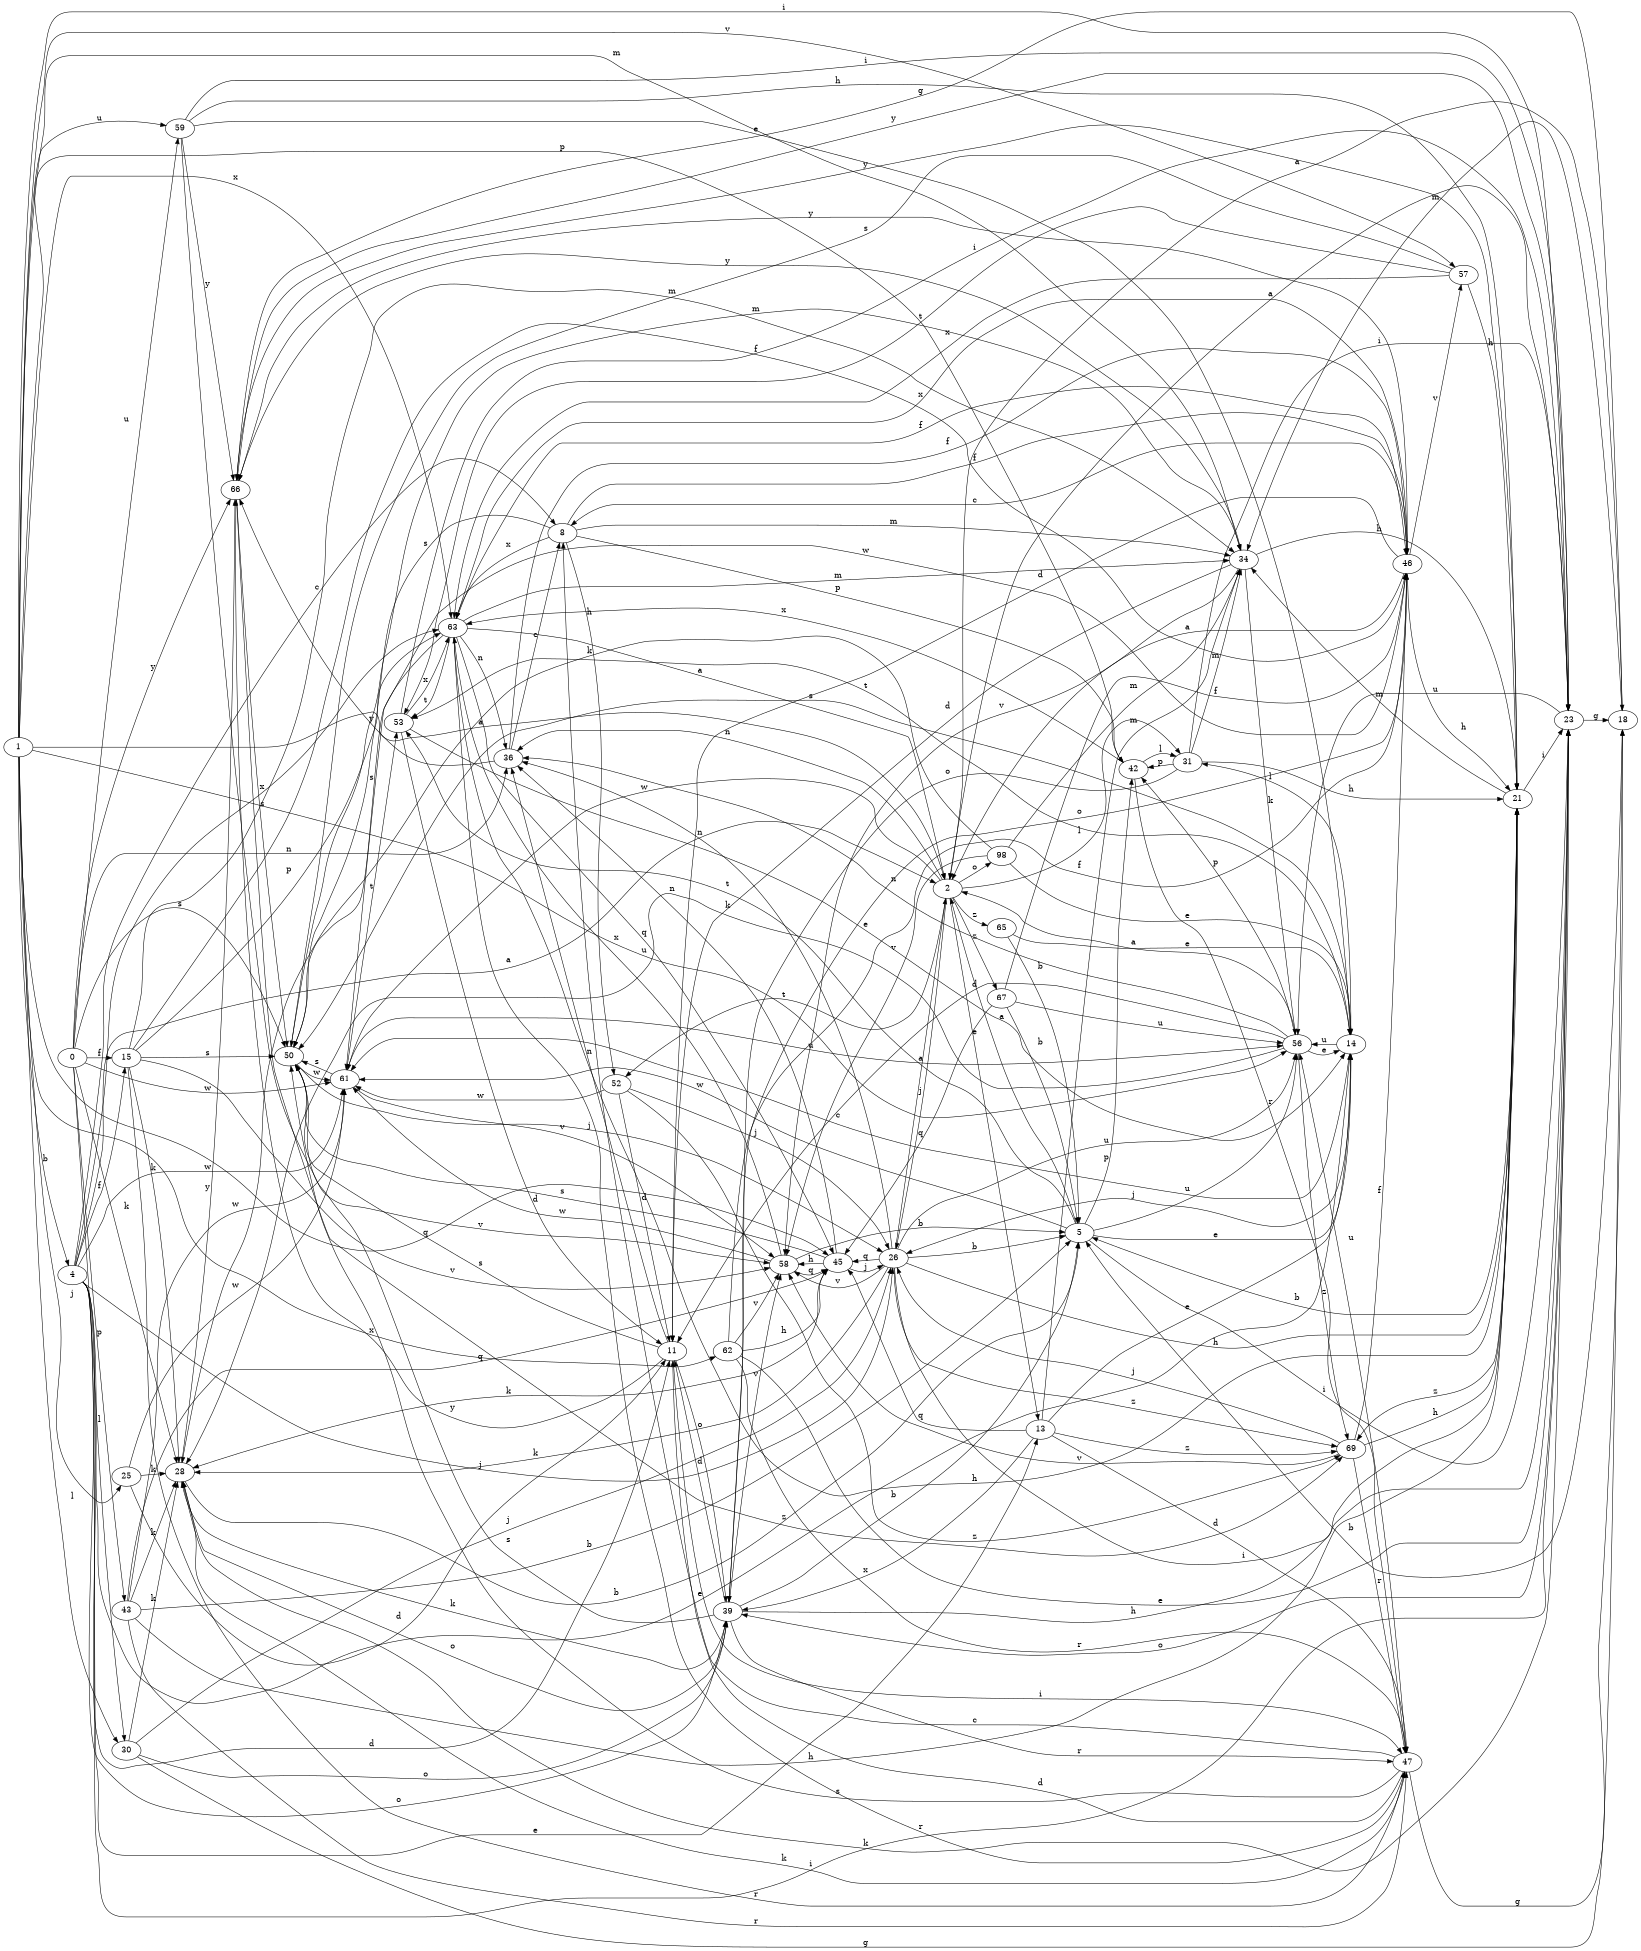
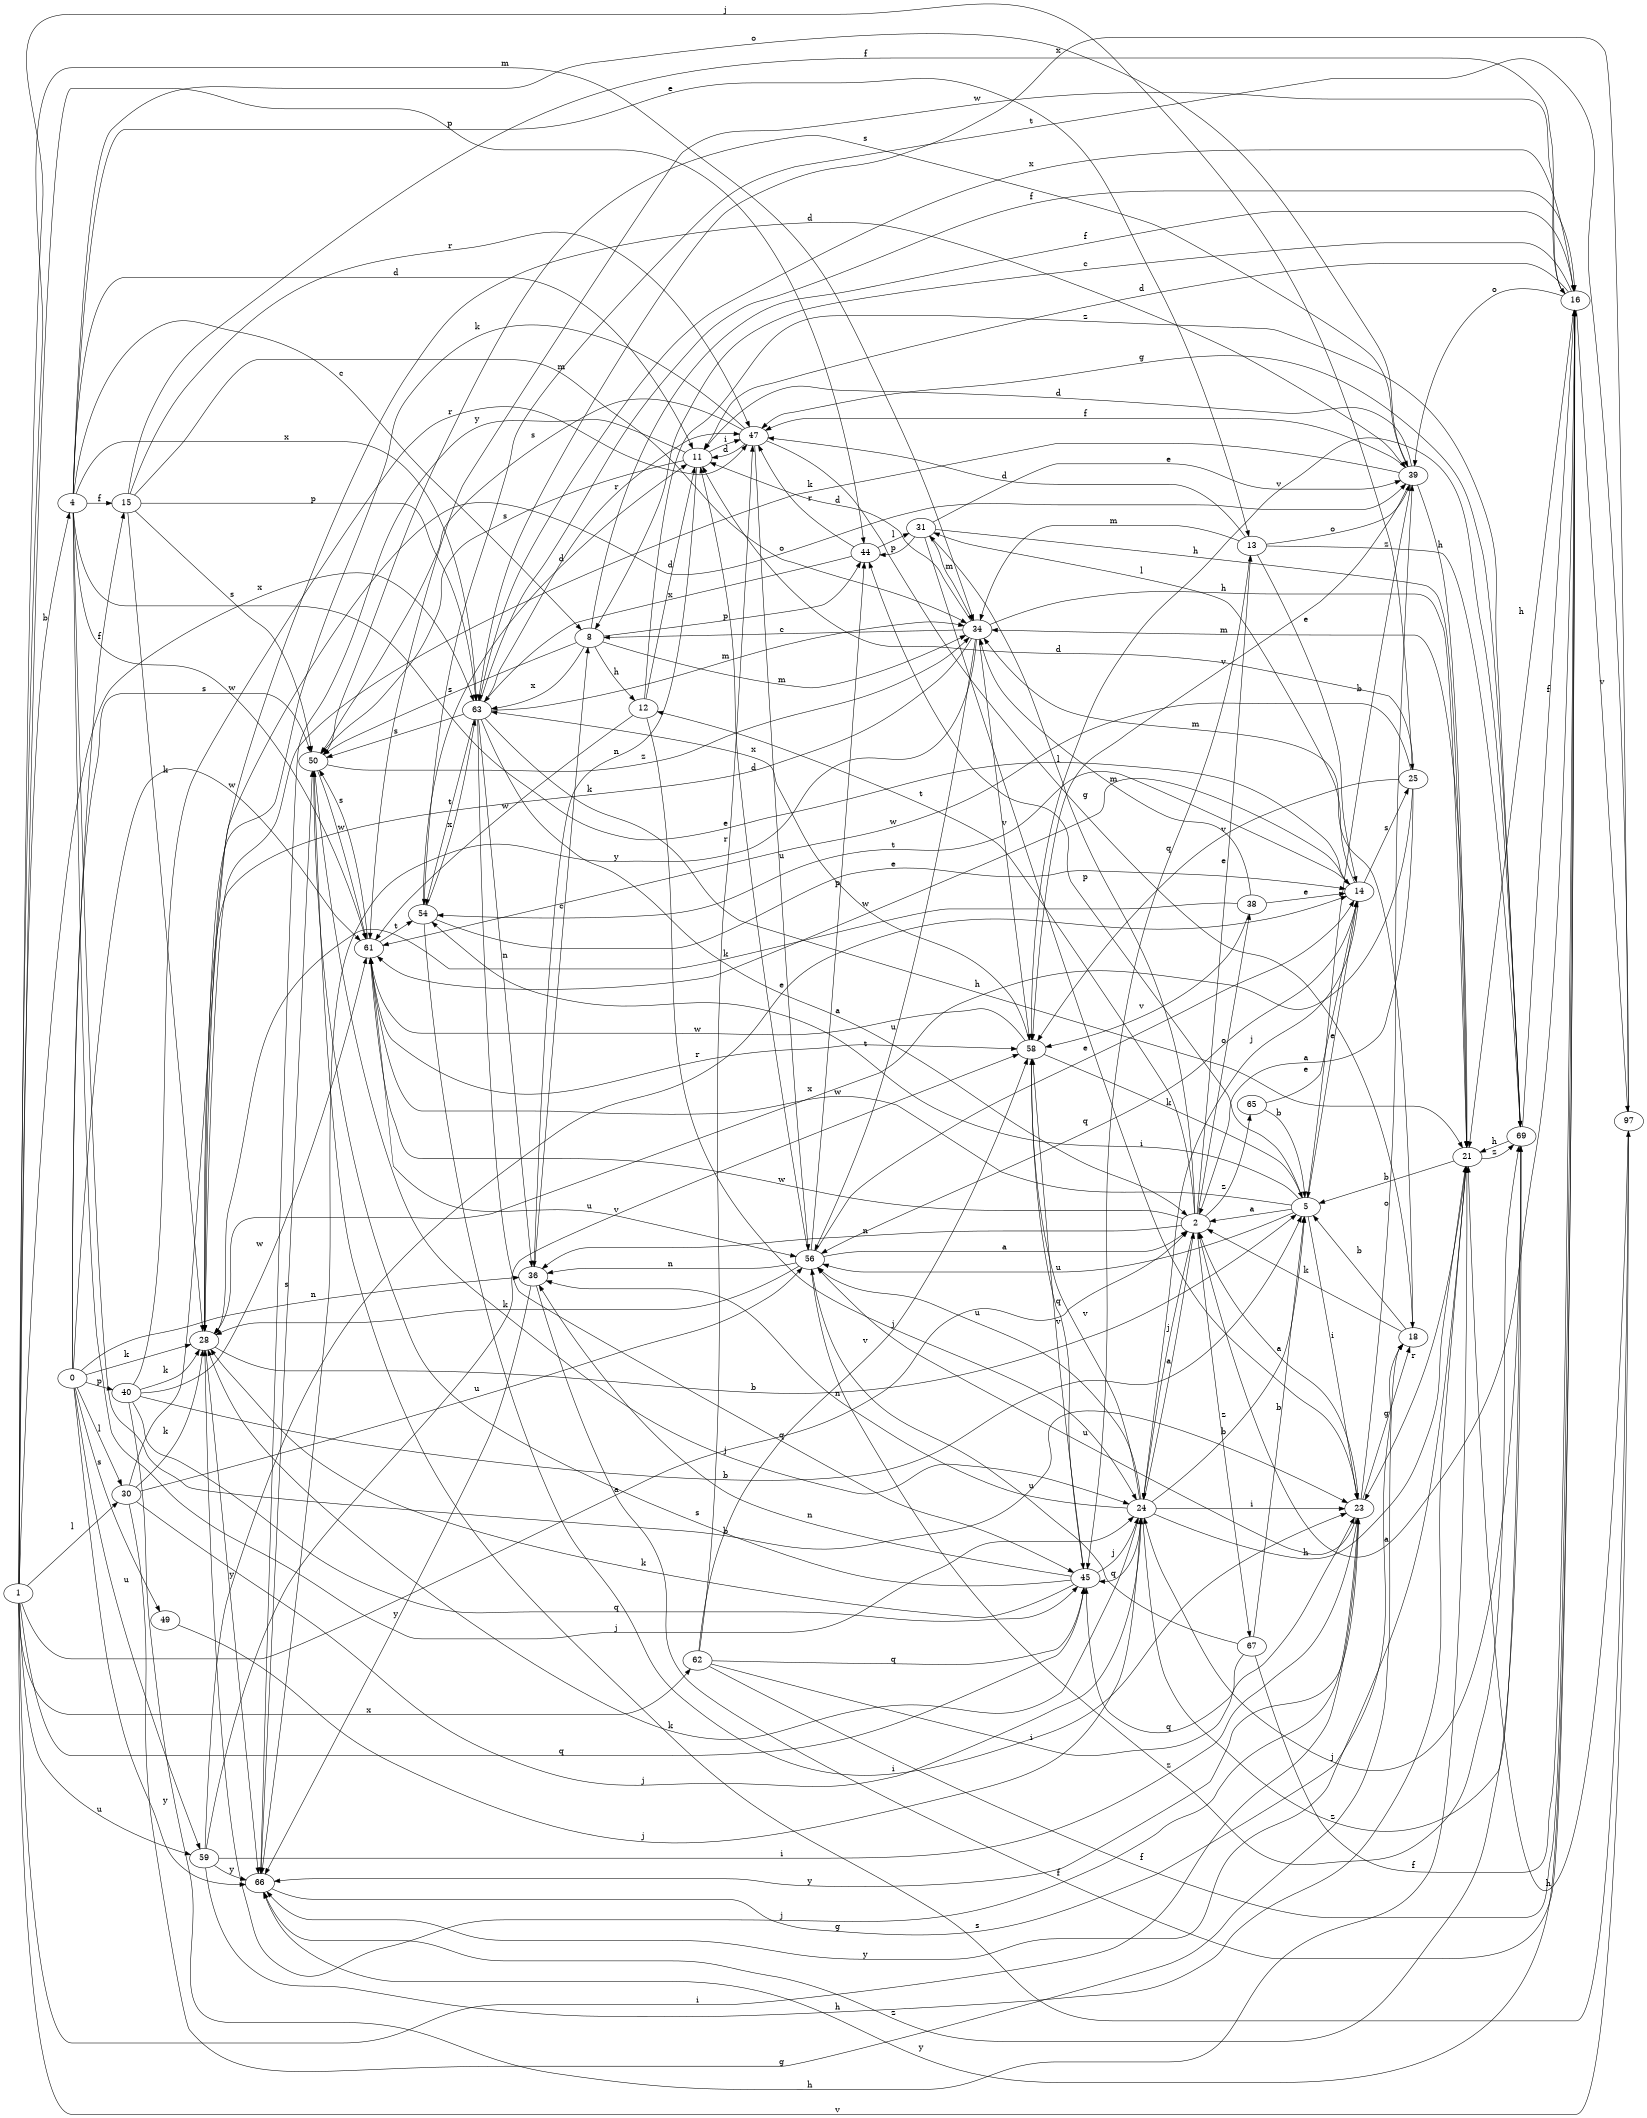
edge "18" -> "2": label "a" -> "k"
node "57": label "57" -> "97"
edge "50" -> "34": label "m" -> "z"
node "46": label "46" -> "16"
edge "14" -> "50": now "14" -> "25"
node "53": label "53" -> "54"
edge "21" -> "23": label "i" -> "r"
node "42": label "42" -> "44"
edge "31" -> "39": label "o" -> "e"
edge "34" -> "56": label "k" -> "u"
edge "34" -> "28": added, label "k"
node "98": label "98" -> "38"
edge "1" -> "56": now "30" -> "56"
edge "4" -> "2": now "25" -> "2"
edge "14" -> "56": label "u" -> "q"
node "52": label "52" -> "12"
edge "14" -> "61": label "c" -> "w"
edge "61" -> "58": label "v" -> "r"
edge "58" -> "5": label "b" -> "k"
node "26": label "26" -> "24"
edge "45" -> "58": label "h" -> "v"
edge "15" -> "58": now "25" -> "58"
edge "62" -> "45": label "h" -> "q"
edge "66" -> "69": reversed
edge "47" -> "8": now "34" -> "8"
edge "25" -> "28": label "k" -> "x"
edge "11" -> "39": removed, label "o"
edge "13" -> "39": label "x" -> "o"
edge "69" -> "47": label "r" -> "g"
edge "62" -> "23": label "e" -> "i"
node "43": label "43" -> "40"
node "49": added
edge "28" -> "39": label "o" -> "d"
edge "39" -> "47": label "r" -> "f"
edge "23" -> "28": label "k" -> "j"
edge "4" -> "23": label "i" -> "b"
